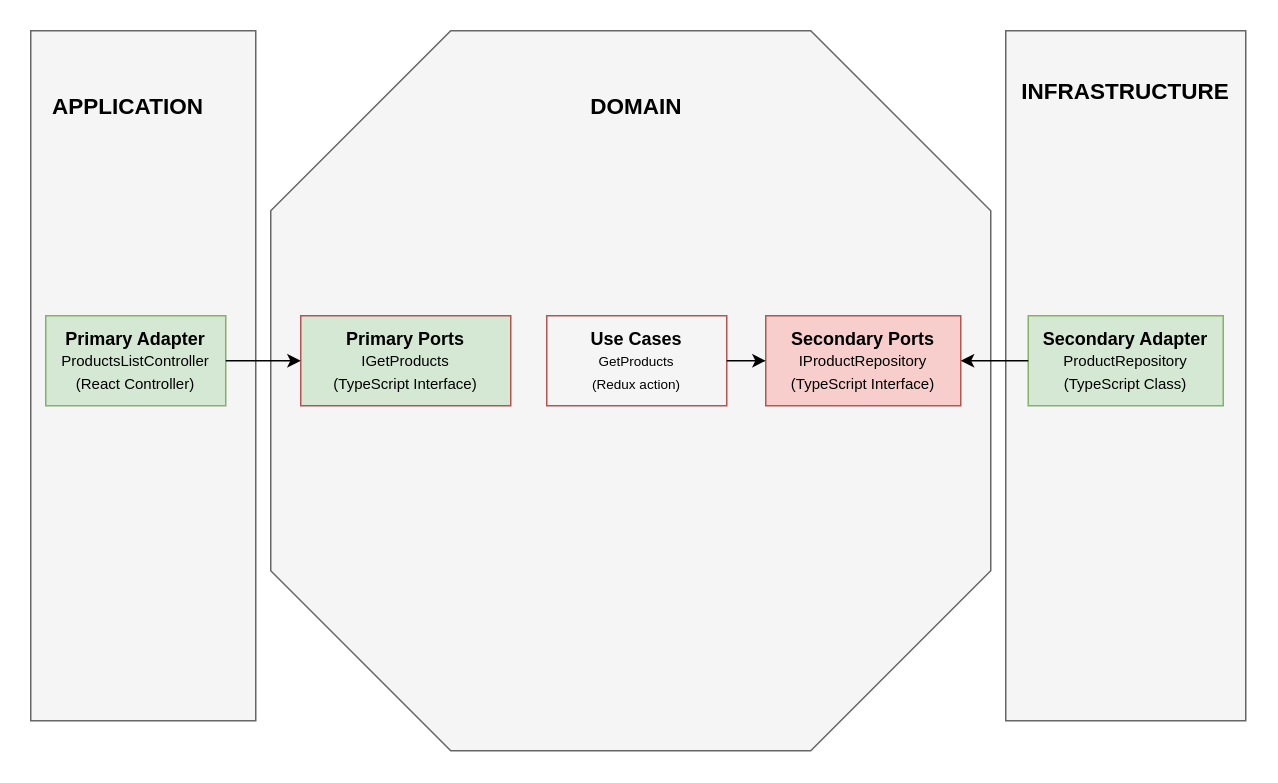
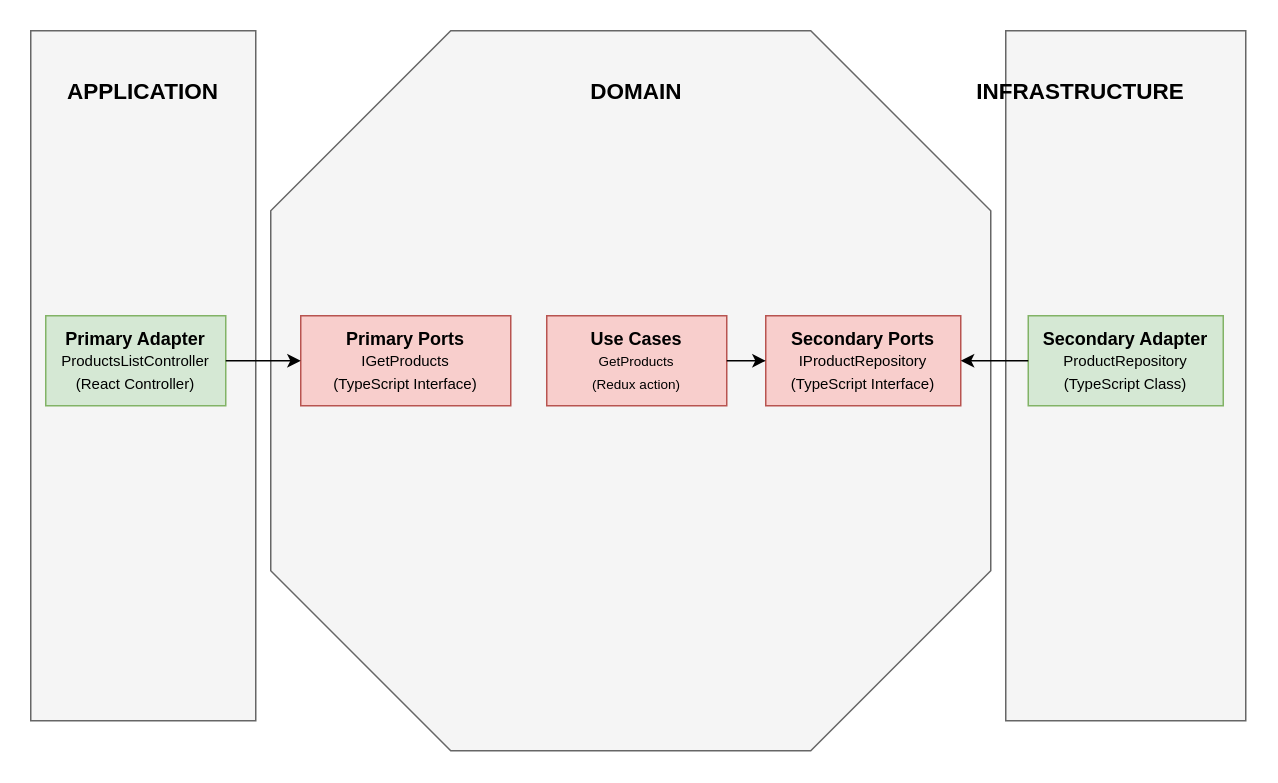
node "INFRASTRUCTURE": moved (1126, 91) -> (1081, 91)
node "APPLICATION": moved (128, 106) -> (143, 91)
node "DOMAIN": moved (637, 106) -> (637, 91)
node "Primary Ports IGetProducts (TypeScript Interface)": fillcolor #d5e8d4 -> #f8cecc
node "Use Cases GetProducts (Redux action)": fillcolor #f5f5f5 -> #f8cecc
